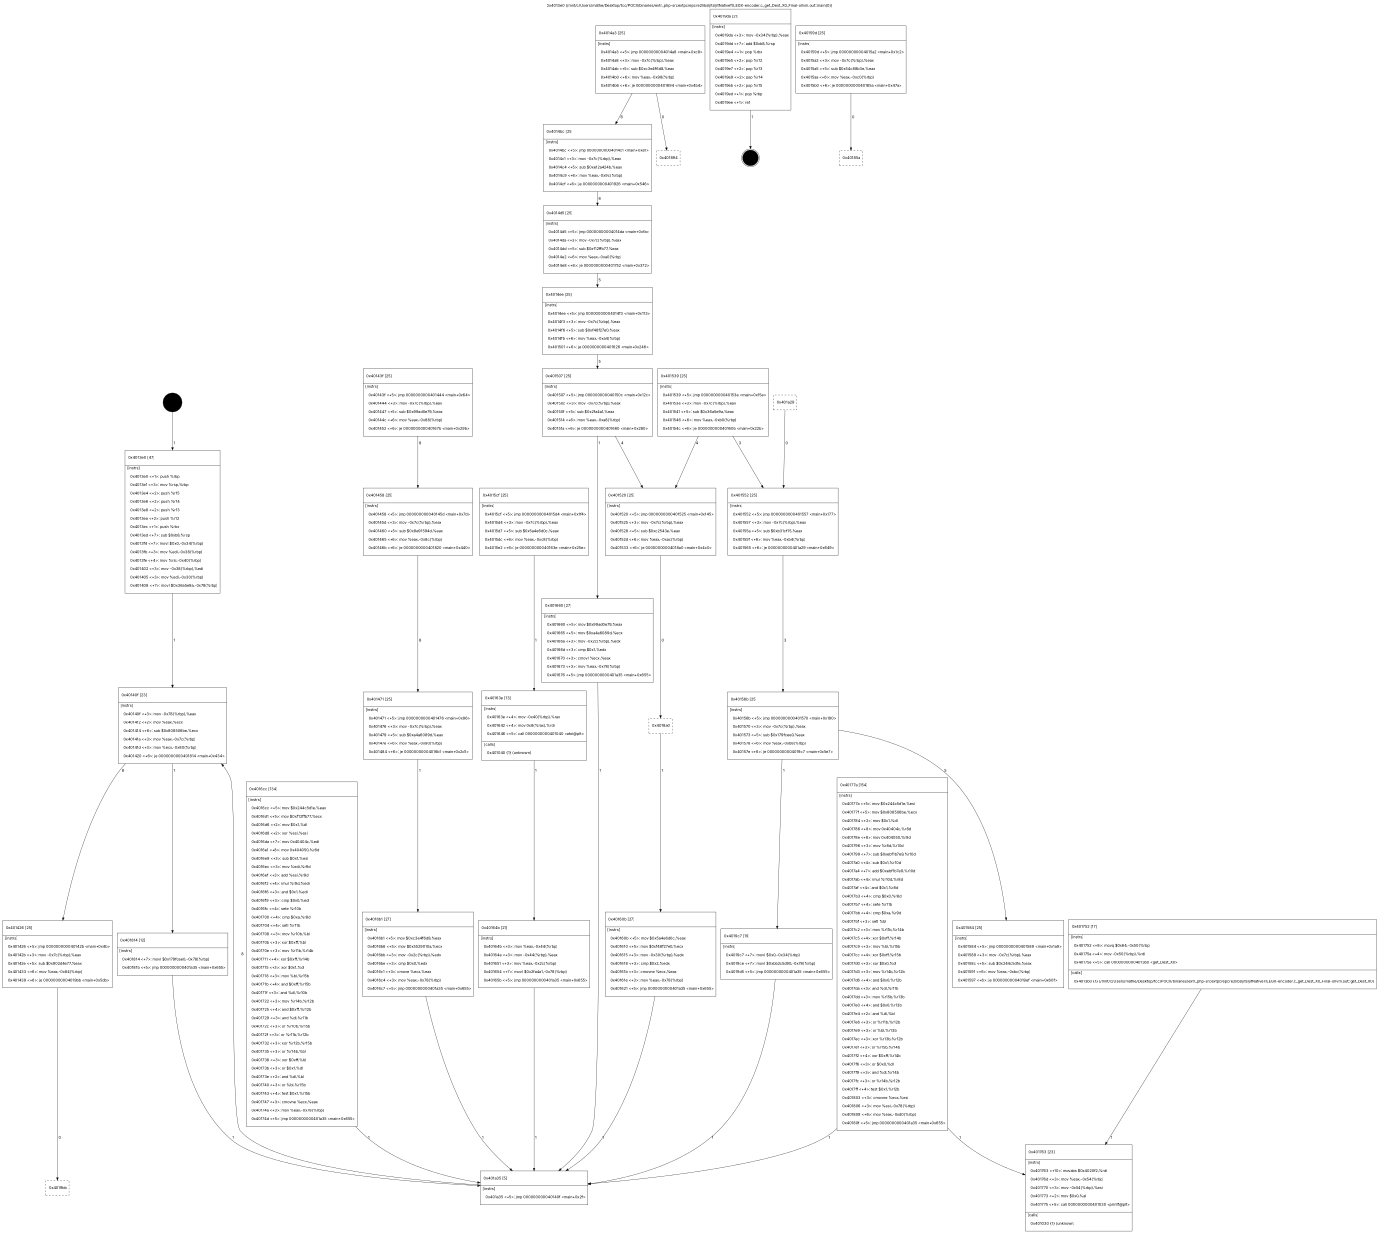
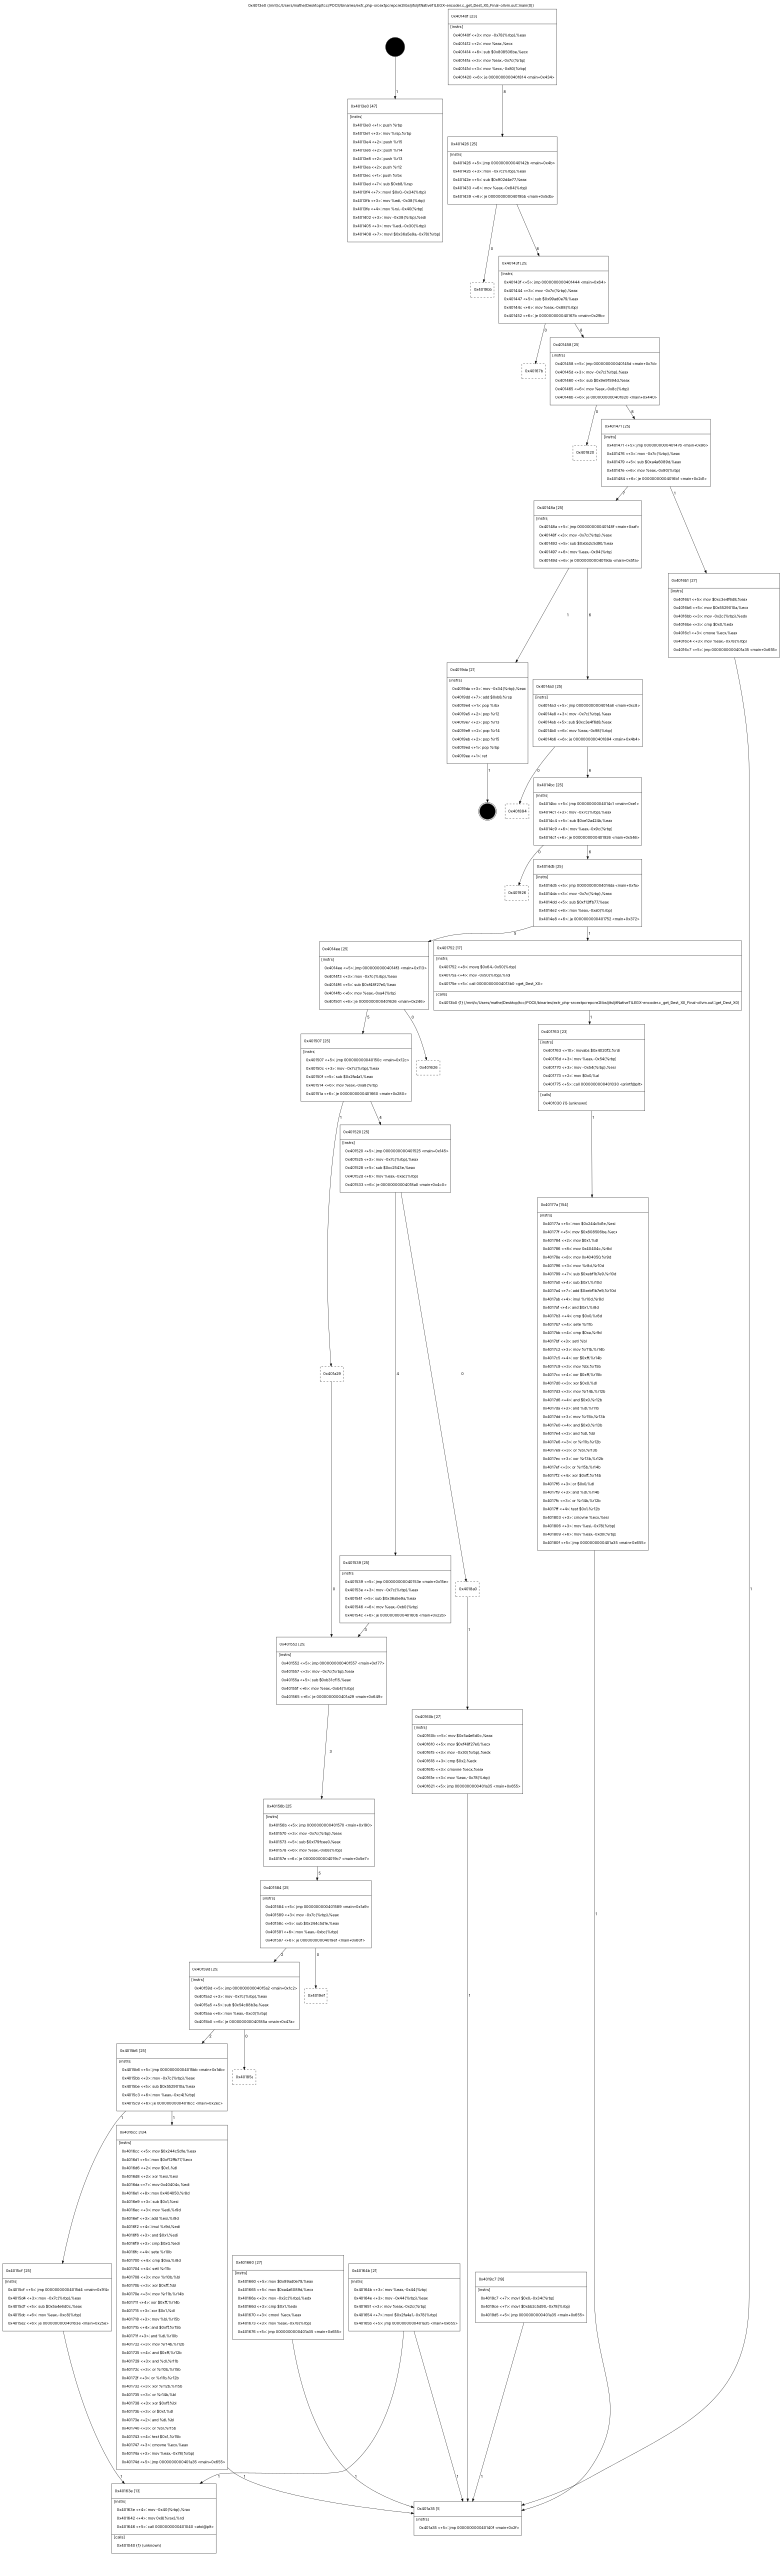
edge "0x401426 [25]" -> "0x40143f [25]": added, label "8"
node "0x40167b": added
node "0x401820": added
edge "0x401539 [25]" -> "0x401520 [25]": reversed
edge "0x401507 [25]" -> "0x401660 [27]": now "0x401507 [25]" -> "0x401a29"
node "0x40148a [25]": added
edge "0x4013e0 [47]" -> "0x40140f [23]": removed, label "1"
edge "0x40163e [13]" -> "0x40164b [21]": reversed
edge "0x40156b [25]" -> "0x4019c7 [19]": removed, label "1"
node "0x401926": added
edge "0x4014d5 [25]" -> "0x401752 [17]": added, label "1"
node "0x401814 [12]": removed
node "0x401626": added
edge "0x401a35 [5]" -> "0x40140f [23]": removed, label "8"
edge "0x40177a [154]" -> "0x401763 [23]": reversed
edge "0x401584 [25]" -> "0x40159d [25]": added, label "2"
node "0x4019ef": added
node "0x4015b6 [25]": added
